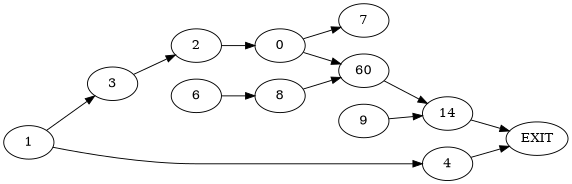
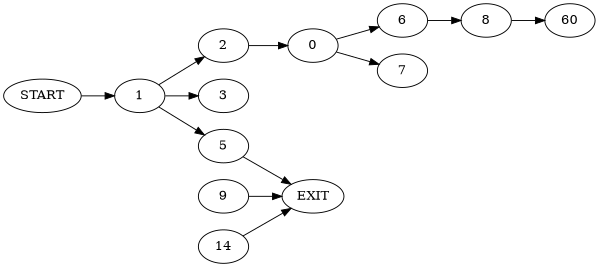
edge "0" -> "60": now "0" -> "6"
edge "3" -> "2": now "1" -> "2"
edge "60" -> "14": removed
node "START": added
edge "9" -> "14": now "9" -> "EXIT"
node "4": label "4" -> "5"
